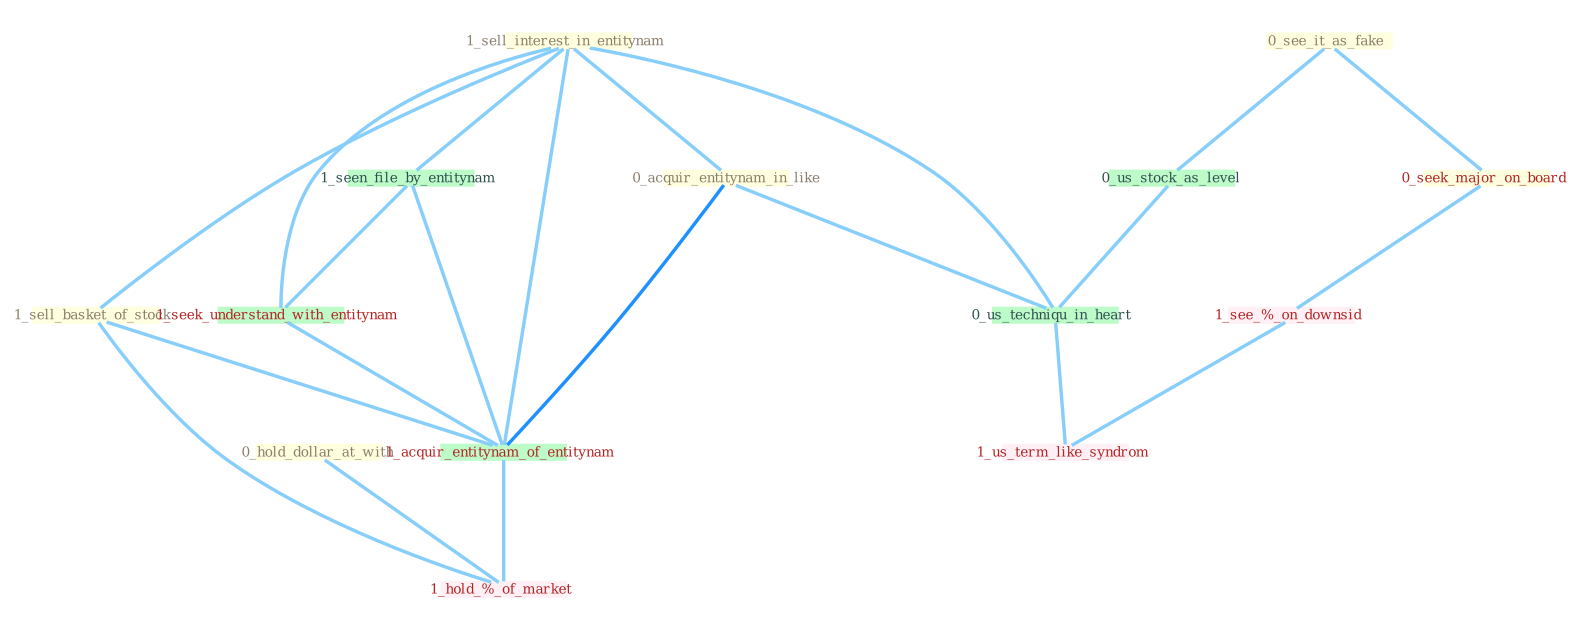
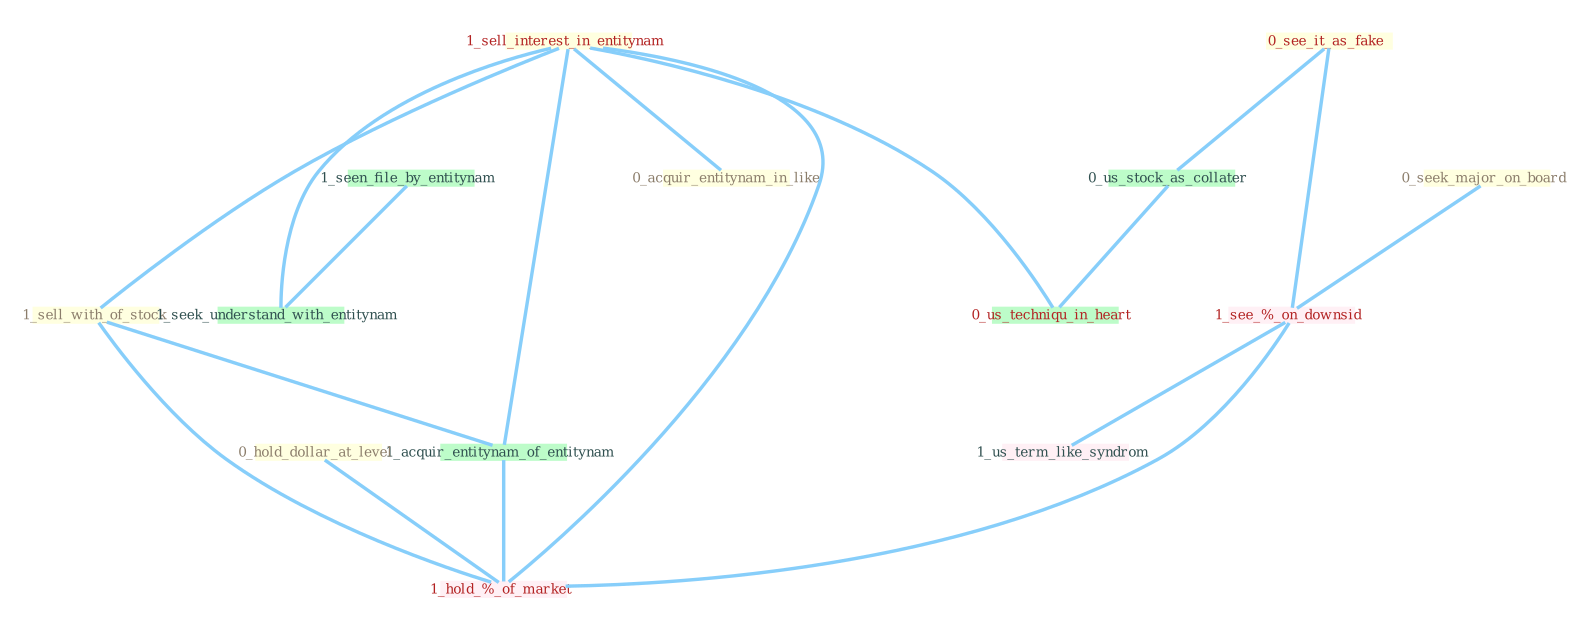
node "1_sell_interest_in_entitynam": fontcolor #8b7d6b -> #b22222
node "0_see_it_as_fake": fontcolor #8b7d6b -> #b22222
edge "1_sell_interest_in_entitynam" -- "1_seen_file_by_entitynam": now "1_sell_interest_in_entitynam" -- "1_hold_%_of_market"
edge "0_see_it_as_fake" -- "0_seek_major_on_board": now "0_see_it_as_fake" -- "1_see_%_on_downsid"
node "0_us_stock_as_level": label "0_us_stock_as_level" -> "0_us_stock_as_collater"
node "0_seek_major_on_board": fontcolor #b22222 -> #8b7d6b
edge "0_acquir_entitynam_in_like" -- "0_us_techniqu_in_heart": removed
node "1_sell_basket_of_stock": label "1_sell_basket_of_stock" -> "1_sell_with_of_stock"
node "1_seek_understand_with_entitynam": fontcolor #b22222 -> #2f4f4f
edge "1_seen_file_by_entitynam" -- "1_acquir_entitynam_of_entitynam": removed
node "0_us_techniqu_in_heart": fontcolor #2f4f4f -> #b22222
edge "0_acquir_entitynam_in_like" -- "1_acquir_entitynam_of_entitynam": removed
edge "1_seek_understand_with_entitynam" -- "1_acquir_entitynam_of_entitynam": removed
edge "0_us_techniqu_in_heart" -- "1_us_term_like_syndrom": removed
node "0_hold_dollar_at_with": label "0_hold_dollar_at_with" -> "0_hold_dollar_at_level"
node "1_acquir_entitynam_of_entitynam": fontcolor #b22222 -> #2f4f4f
node "1_us_term_like_syndrom": fontcolor #b22222 -> #2f4f4f
edge "1_see_%_on_downsid" -- "1_hold_%_of_market": added
